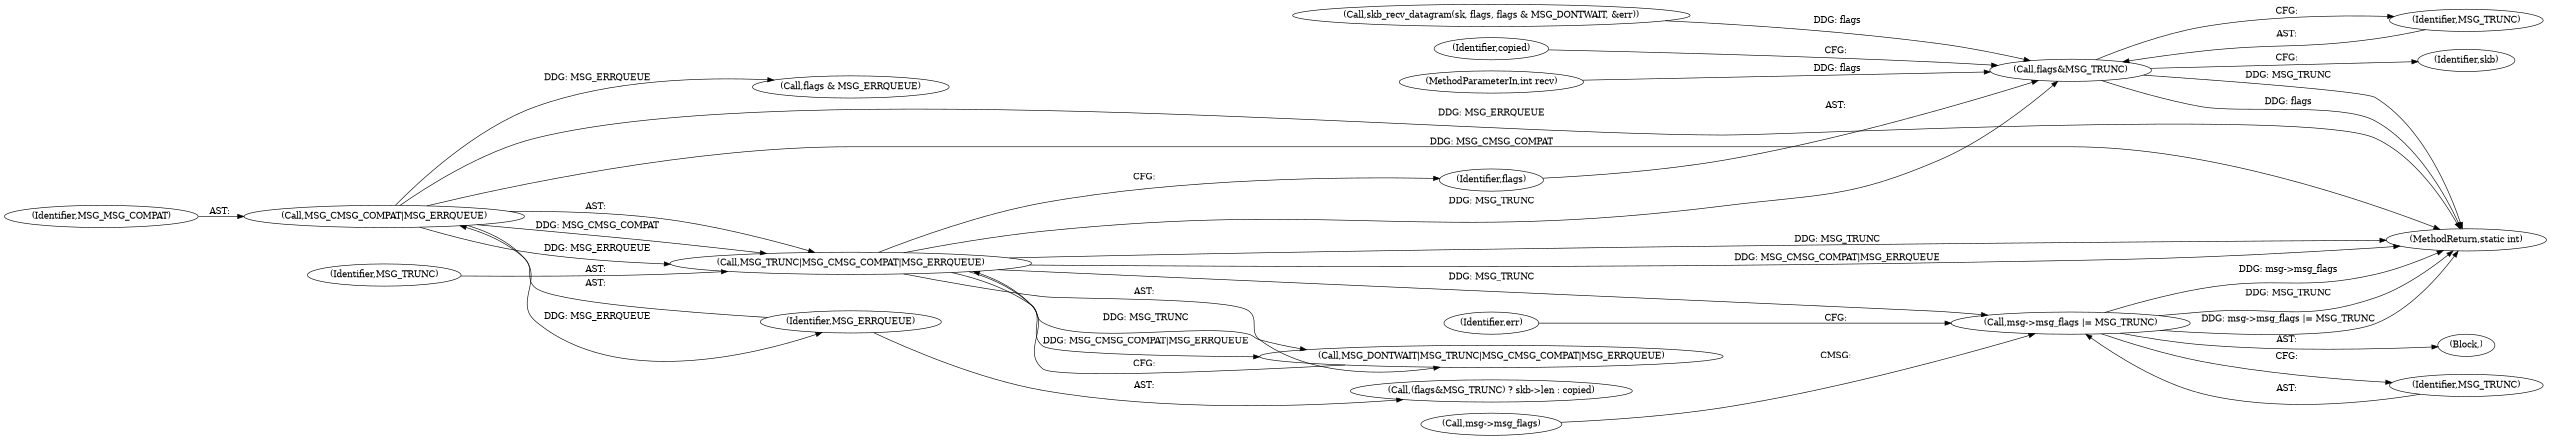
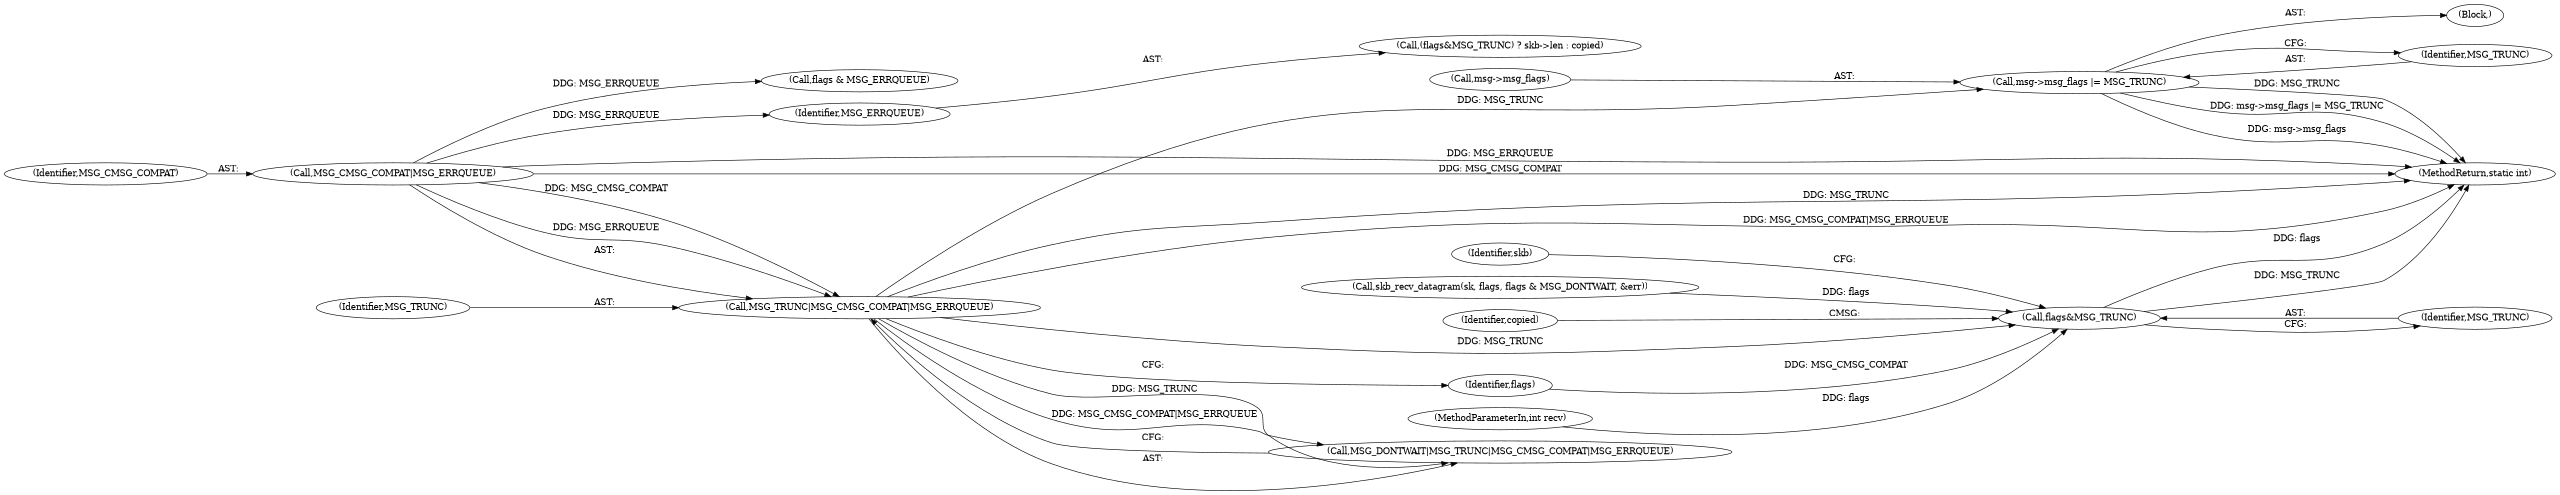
edge "(Identifier,copied)" -> "(Call,flags&MSG_TRUNC)": label "CFG: " -> "CMSG: "
edge "(Call,flags&MSG_TRUNC)" -> "(Identifier,skb)": reversed
edge "(Identifier,flags)" -> "(Call,flags&MSG_TRUNC)": label "AST: " -> "DDG: MSG_CMSG_COMPAT"
node "(Identifier,MSG_MSG_COMPAT)": label "(Identifier,MSG_MSG_COMPAT)" -> "(Identifier,MSG_CMSG_COMPAT)"
edge "(Identifier,MSG_ERRQUEUE)" -> "(Call,MSG_CMSG_COMPAT|MSG_ERRQUEUE)": removed, label "AST:"
node "(Identifier,err)": removed
edge "(Call,msg->msg_flags)" -> "(Call,msg->msg_flags |= MSG_TRUNC)": label "CMSG: " -> "AST: "
